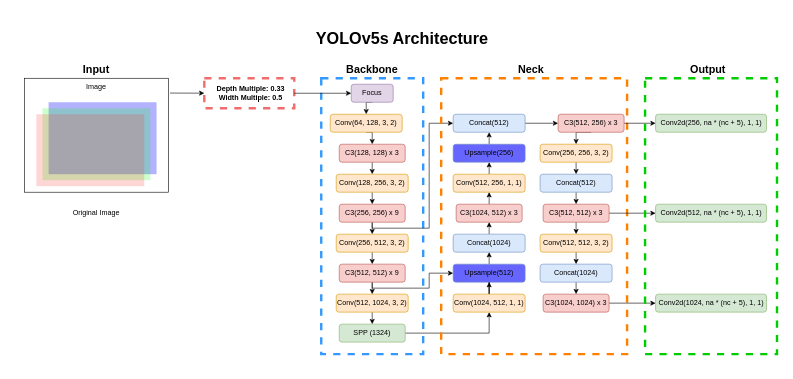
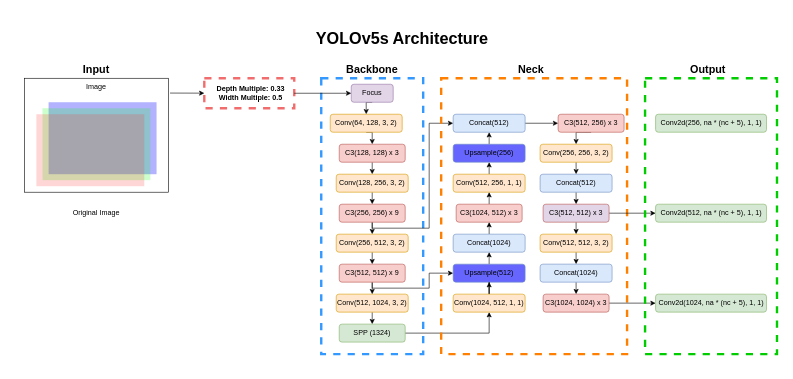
edge "C3(512, 256) x 3" -> "Conv2d(256, na * (nc + 5), 1, 1)": removed
node "C3(512, 512) x 3": fillcolor #f8cecc -> #e1d5e7
